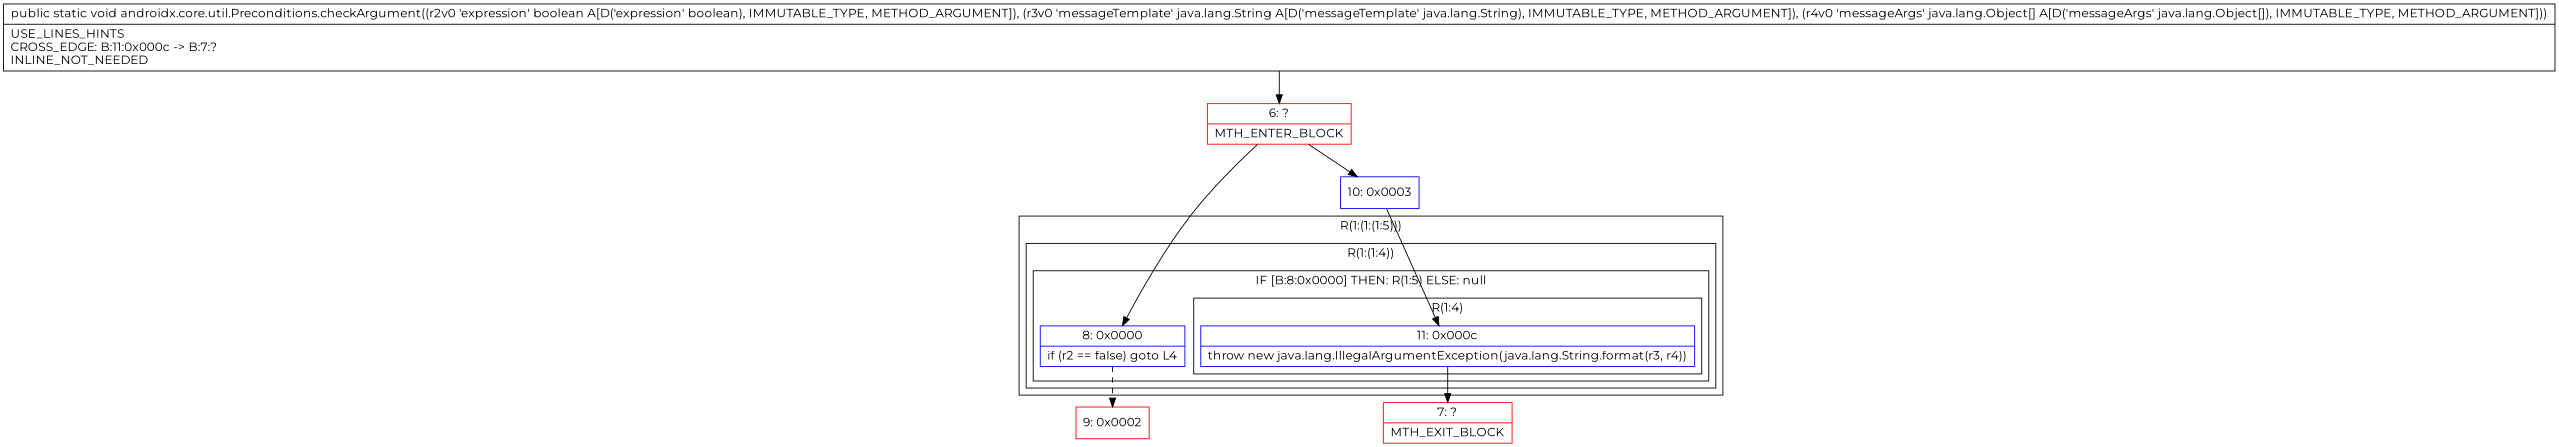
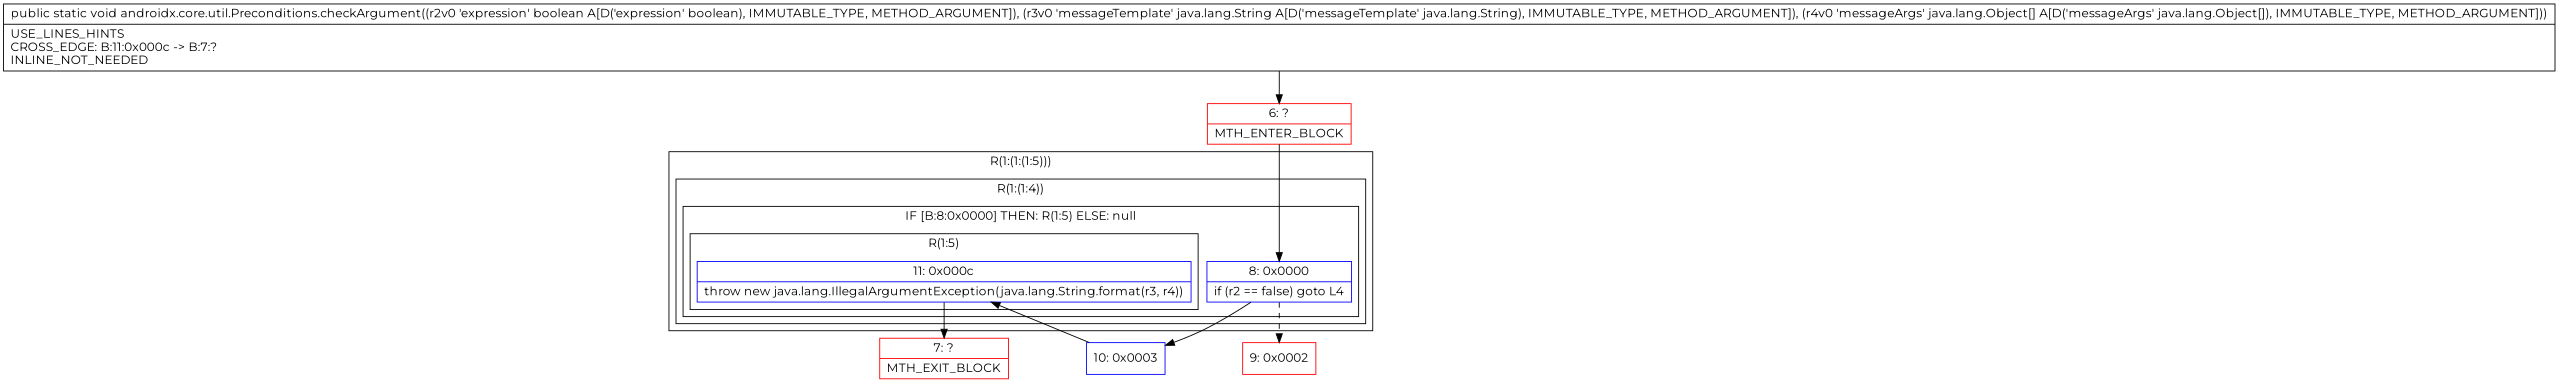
edge "6: ?" -> "10: 0x0003": now "8: 0x0000" -> "10: 0x0003"
cluster "R(1:4)": label "R(1:4)" -> "R(1:5)"
